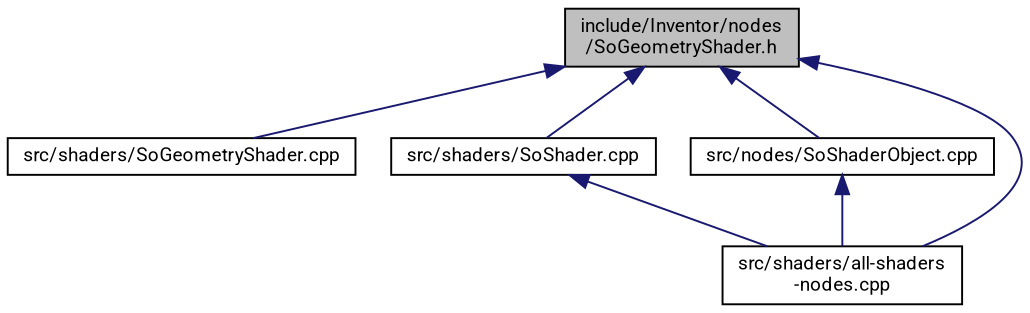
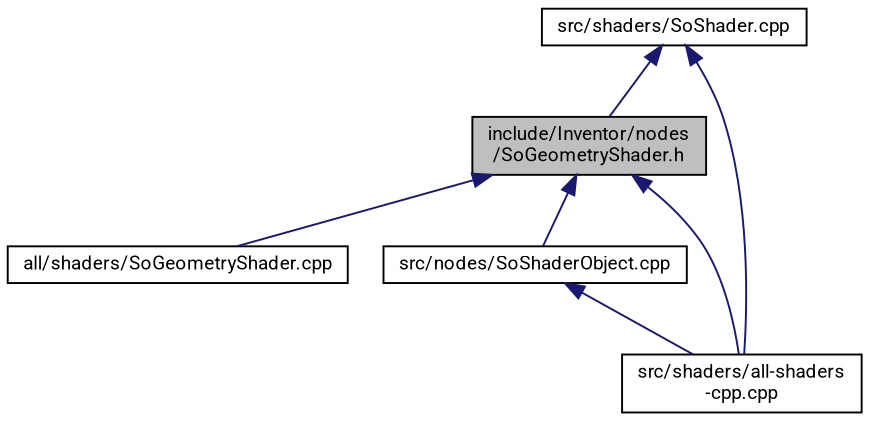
edge "src/shaders/SoShader.cpp" -> "include/Inventor/nodes /SoGeometryShader.h": reversed
node "src/shaders/SoGeometryShader.cpp": label "src/shaders/SoGeometryShader.cpp" -> "all/shaders/SoGeometryShader.cpp"
node "src/shaders/all-shaders -nodes.cpp": label "src/shaders/all-shaders -nodes.cpp" -> "src/shaders/all-shaders -cpp.cpp"
